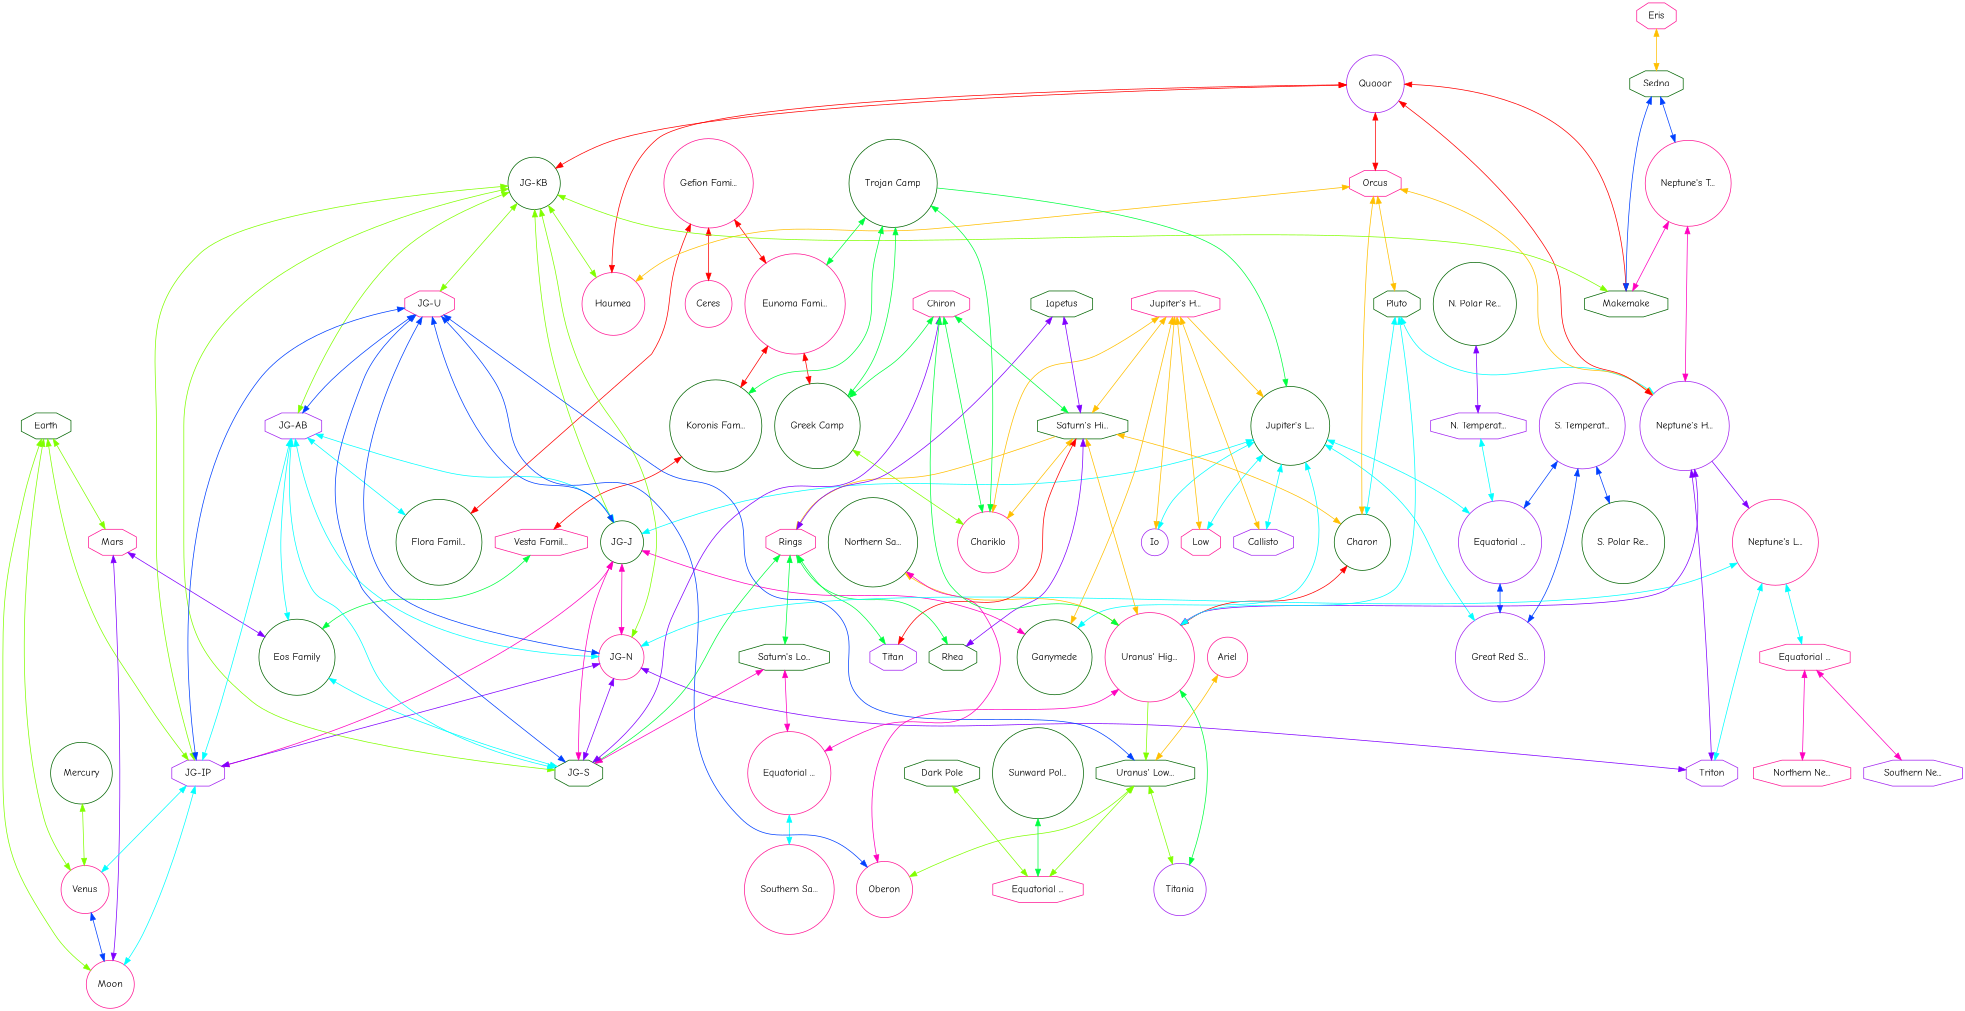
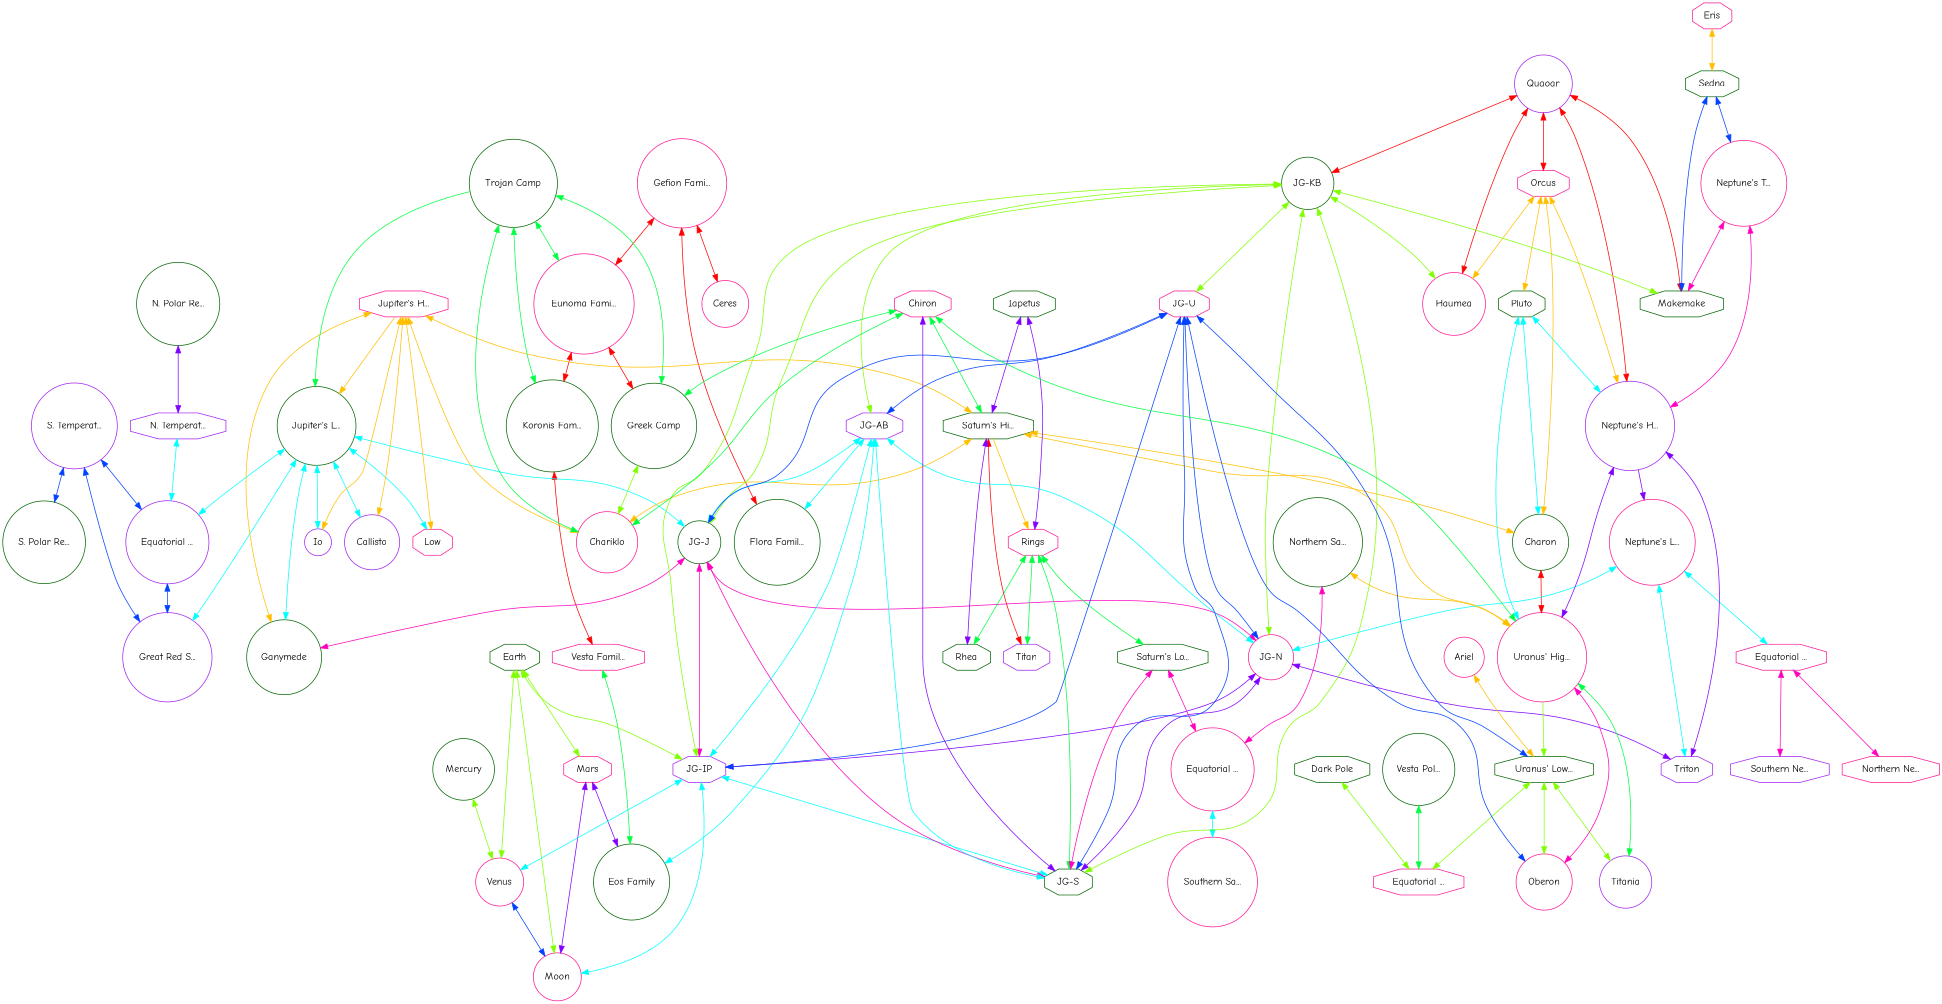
node "Callisto": shape octagon -> circle
edge "Eos Family" -- "JG-S": now "JG-IP" -- "JG-S"
node "Sunward Pol...": label "Sunward Pol..." -> "Vesta Pol..."
